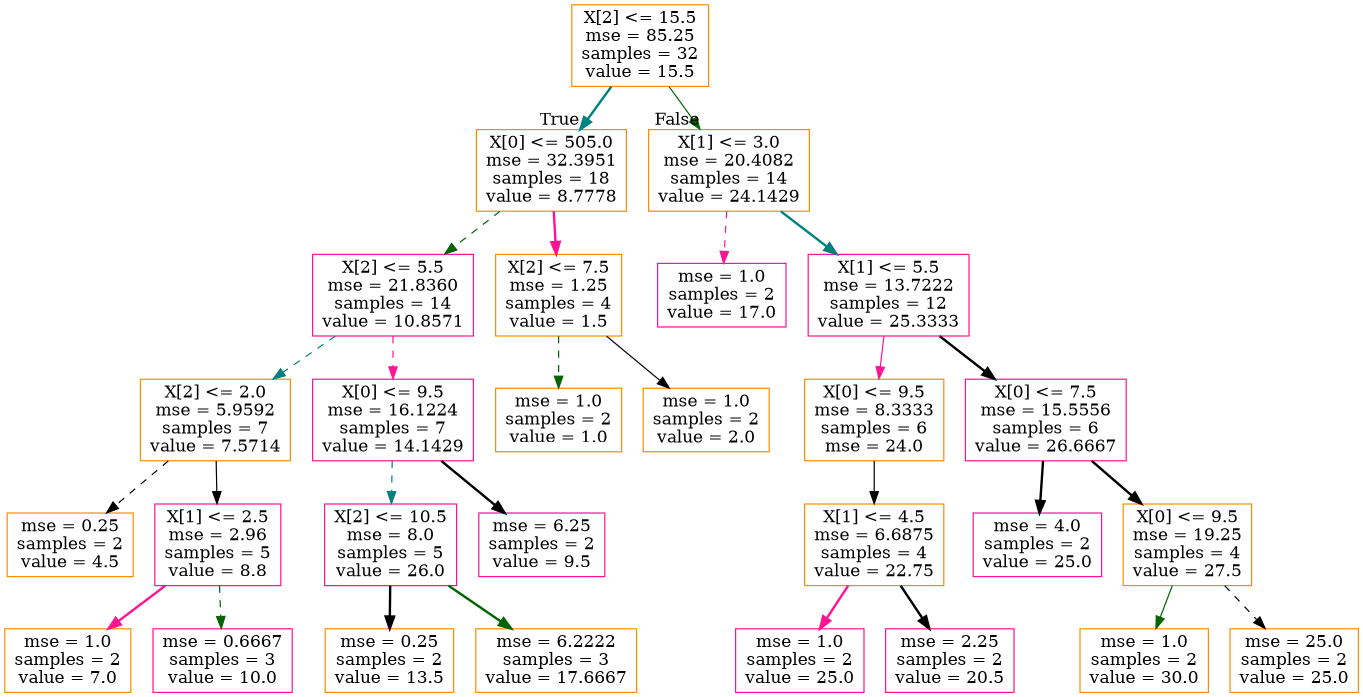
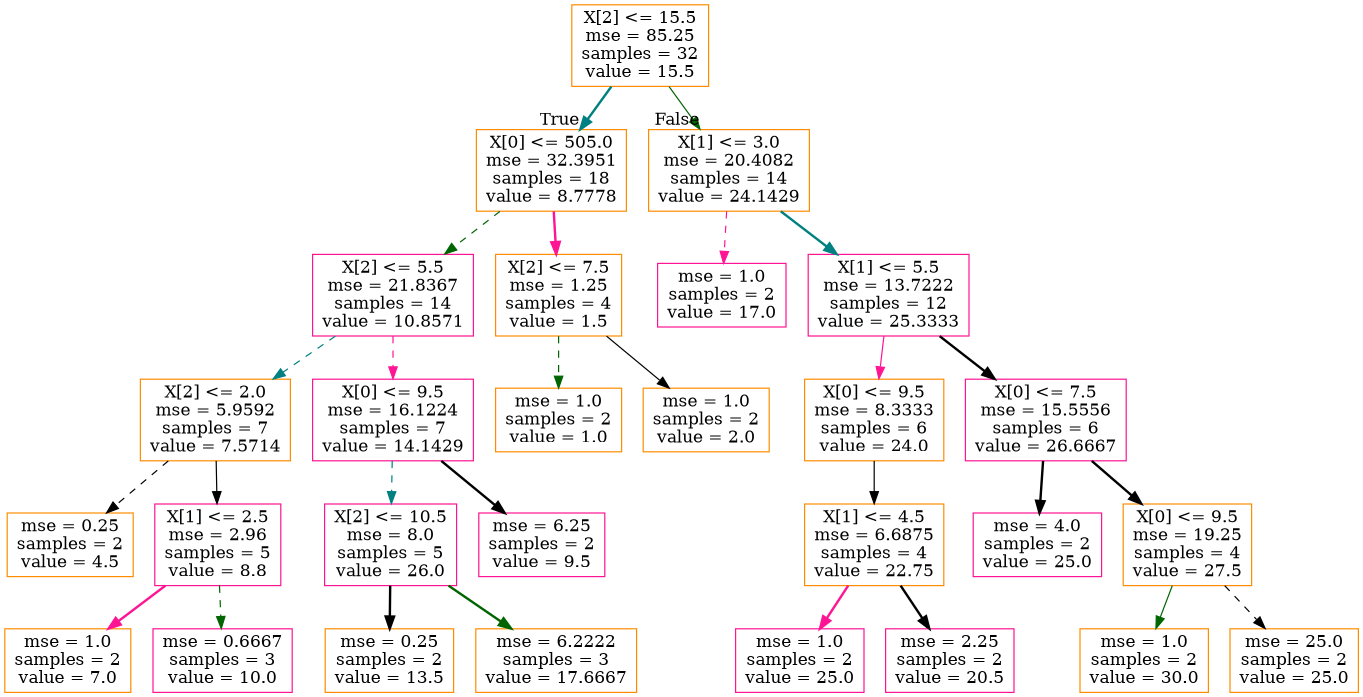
node "X[2] <= 5.5 mse = 21.8360 samples = 14 value = 10.8571": label "X[2] <= 5.5 mse = 21.8360 samples = 14 value = 10.8571" -> "X[2] <= 5.5 mse = 21.8367 samples = 14 value = 10.8571"
node "X[0] <= 9.5 mse = 8.3333 samples = 6 mse = 24.0": label "X[0] <= 9.5 mse = 8.3333 samples = 6 mse = 24.0" -> "X[0] <= 9.5 mse = 8.3333 samples = 6 value = 24.0"
